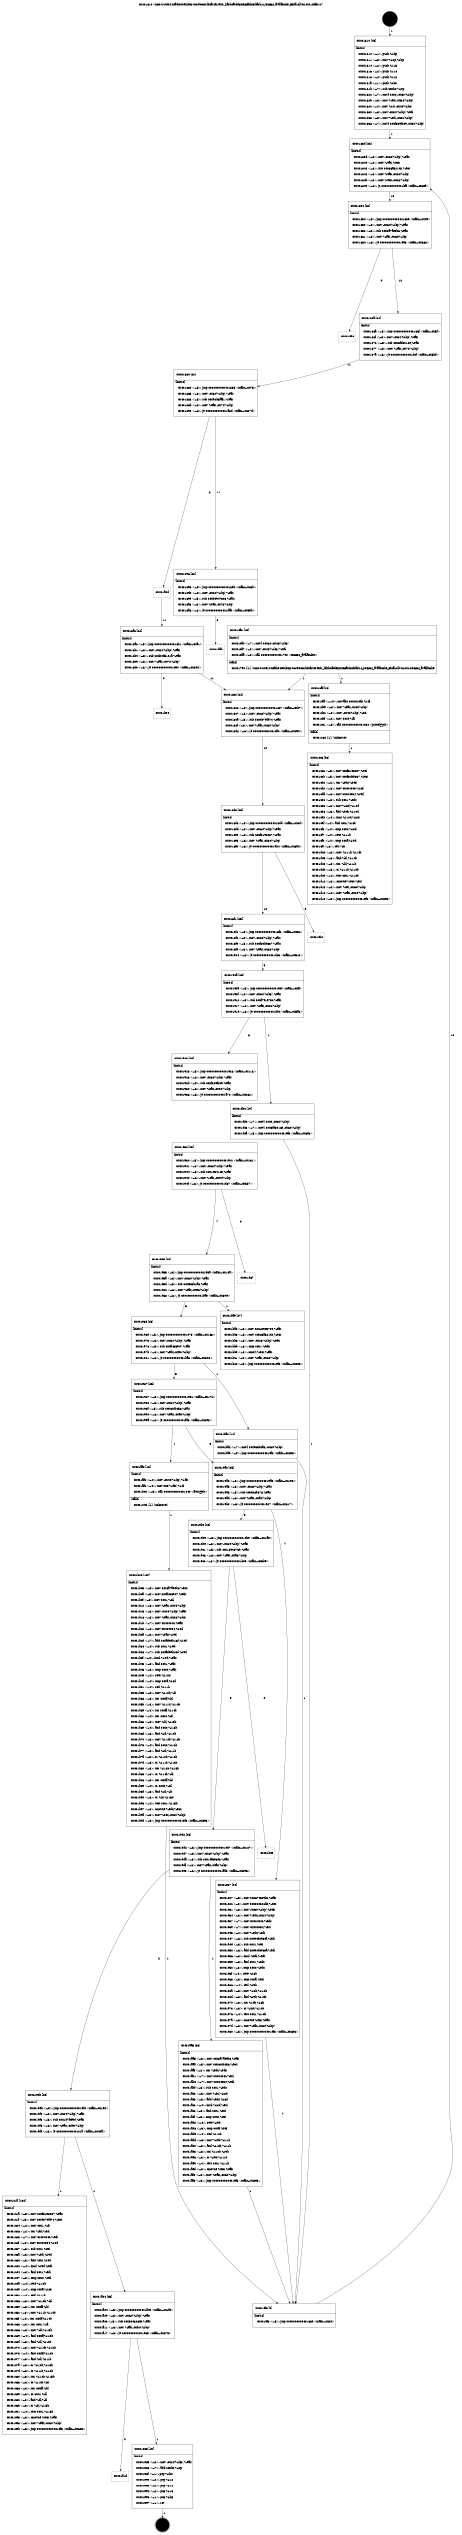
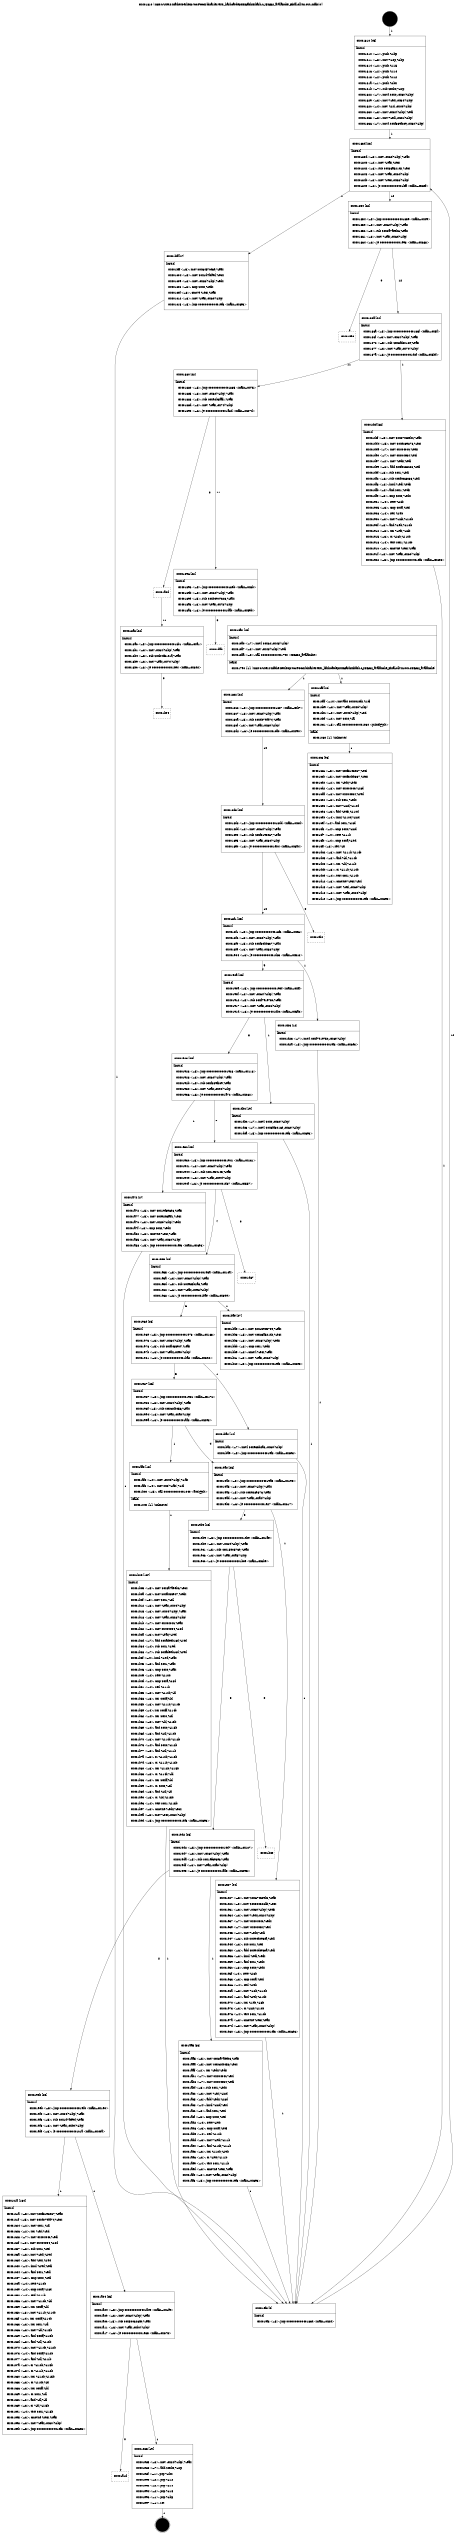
node "0x401bff [27]": added
node "0x401dcf [88]": added
edge "0x4018ac [22]" -> "0x4018c2 [22]": removed, label "11"
node "0x401d23 [12]": added
edge "0x401923 [25]" -> "0x40193c [25]": added, label "7"
node "0x401a72 [27]": added
edge "0x401987 [25]" -> "0x4019a0 [25]": label " 3" -> " 4"
